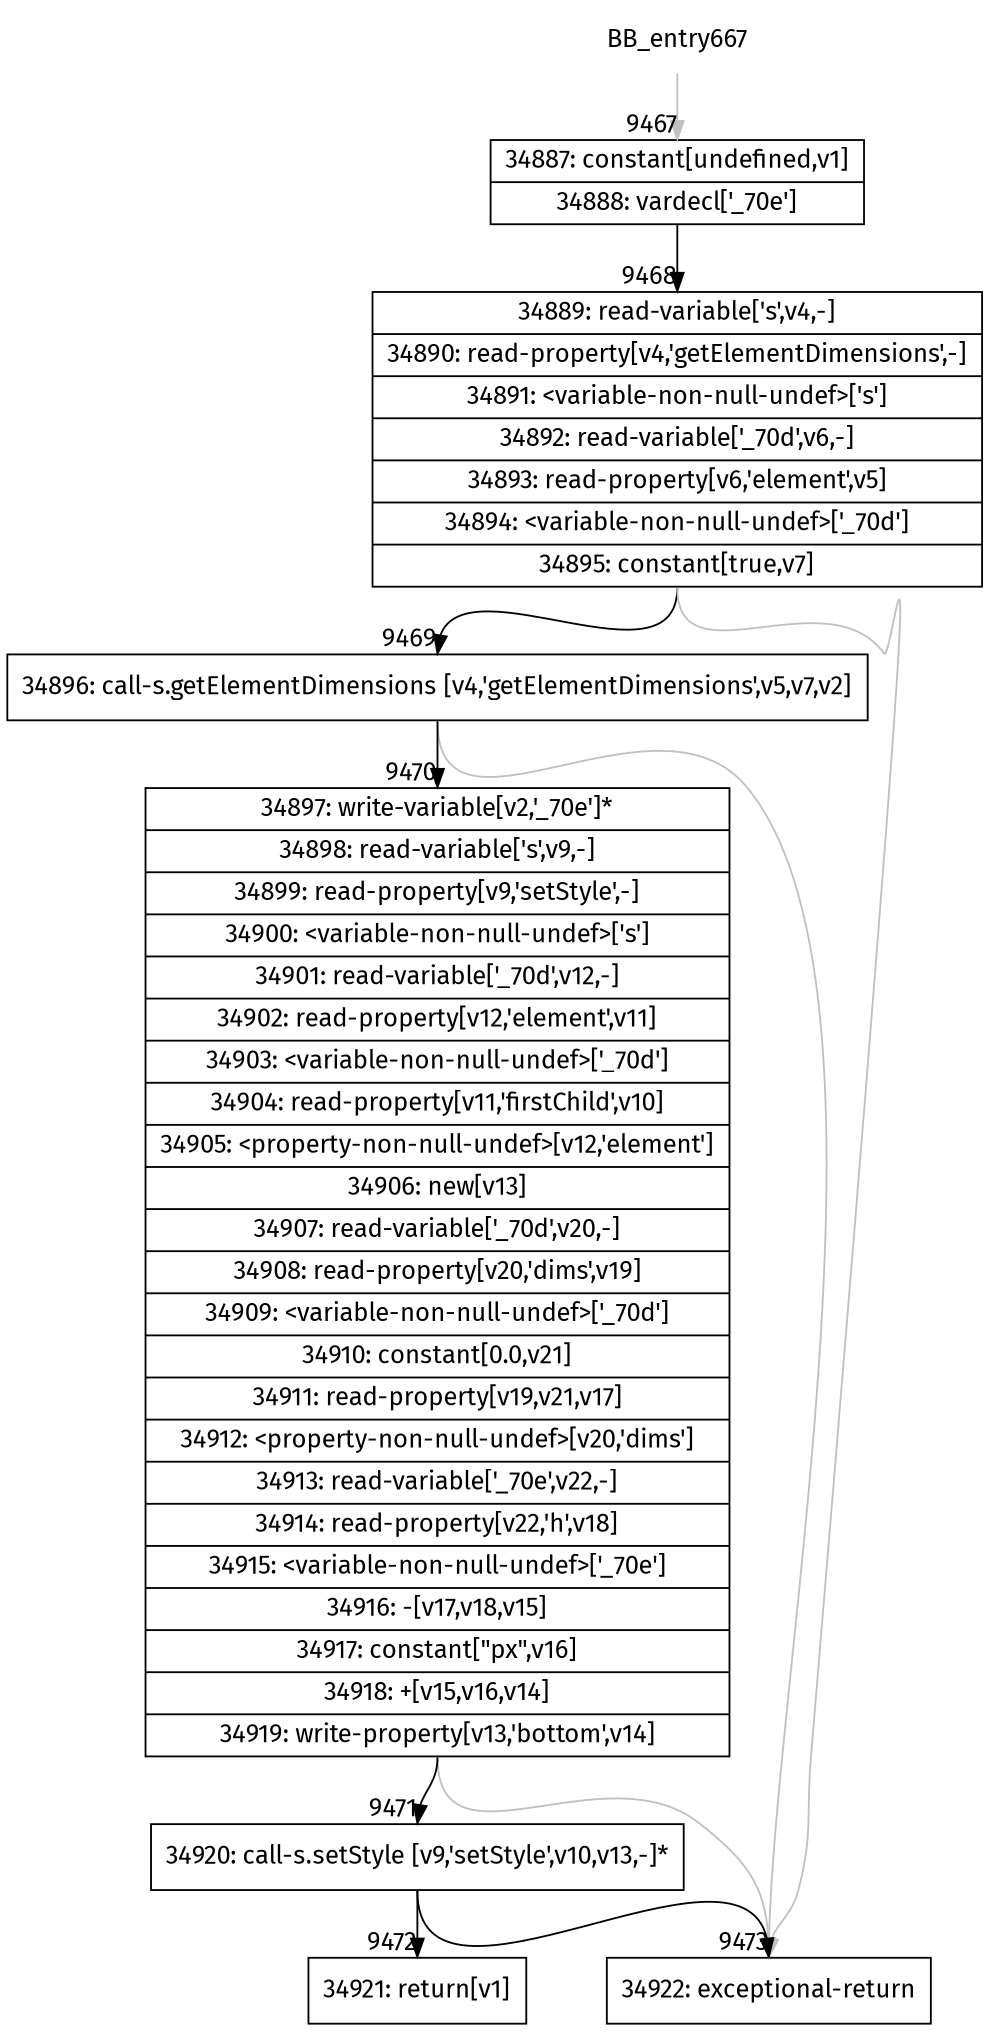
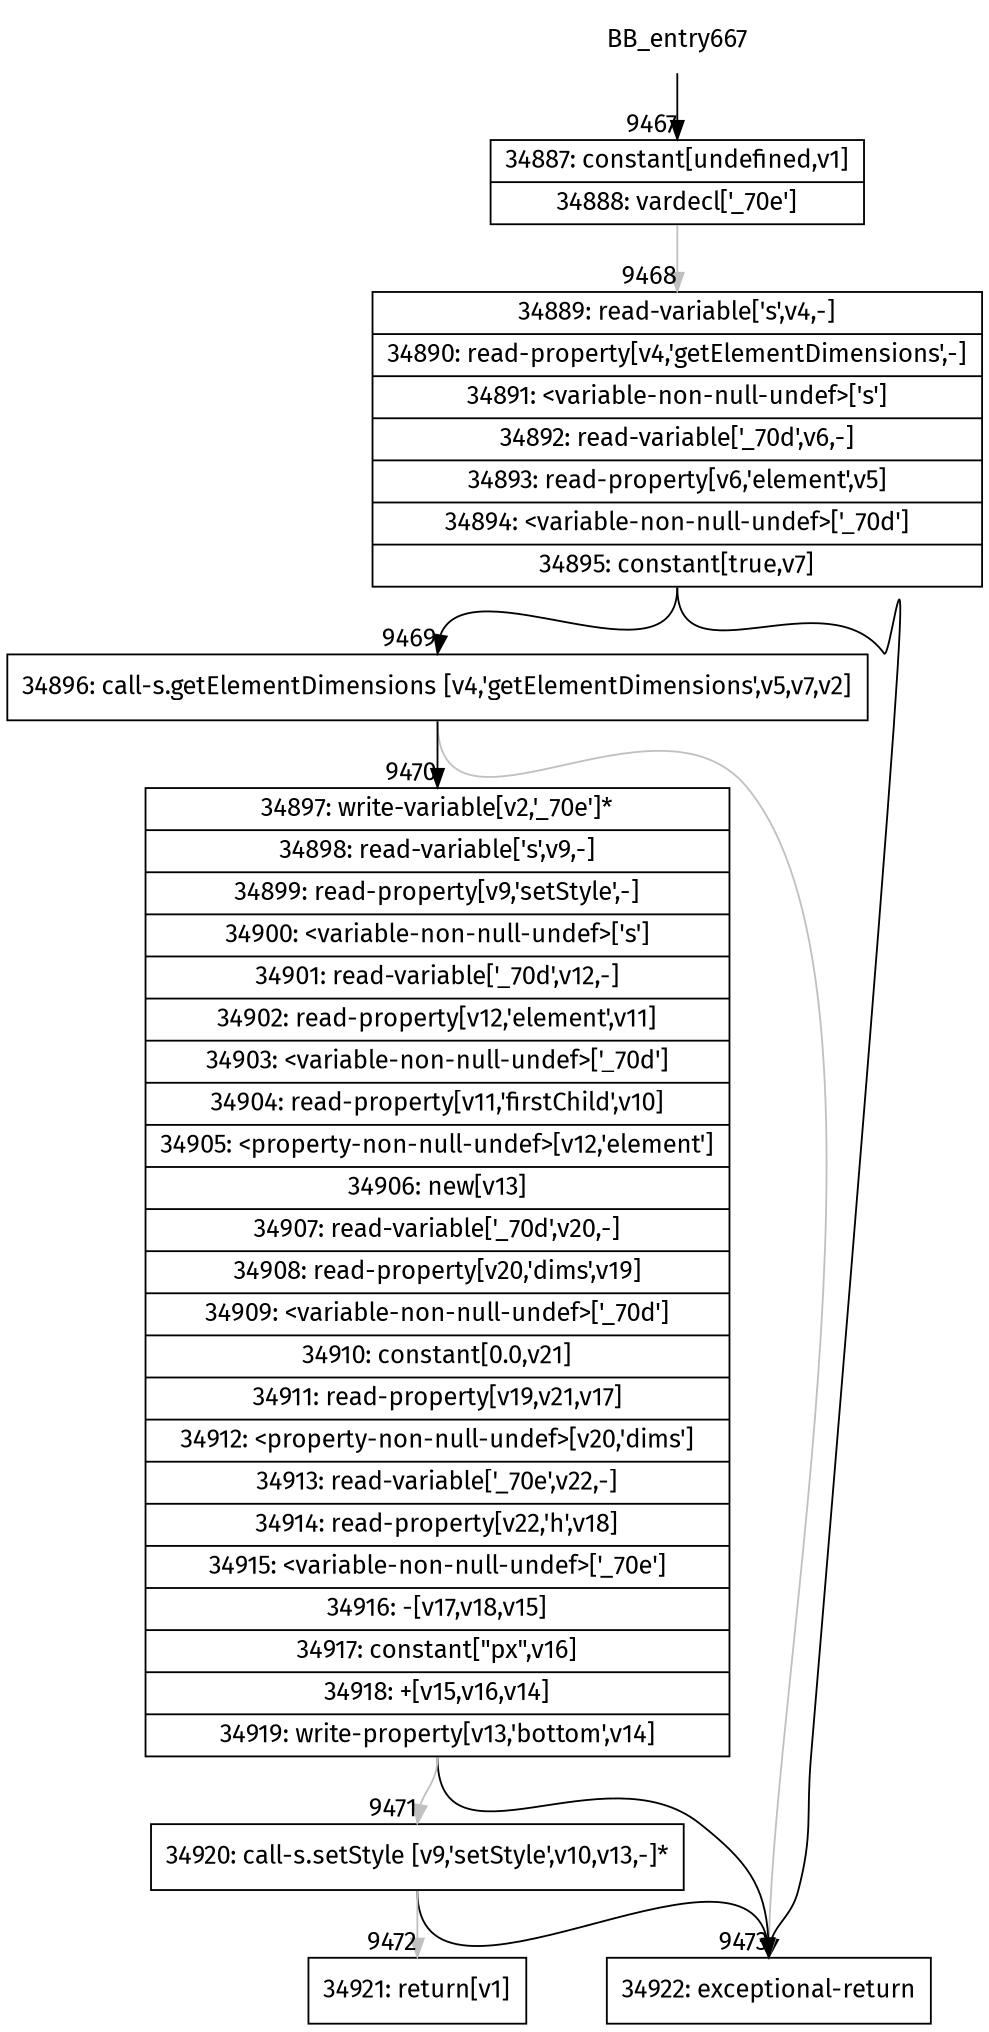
edge "BB_entry667" -> "34887: constant[undefined,v1]": color gray -> black
edge "34887: constant[undefined,v1]" -> "34889: read-variable['s',v4,-]": color black -> gray
edge "34889: read-variable['s',v4,-]" -> "34922: exceptional-return": color gray -> black
edge "34897: write-variable[v2,'_70e']*" -> "34920: call-s.setStyle [v9,'setStyle',v10,v13,-]*": color black -> gray
edge "34897: write-variable[v2,'_70e']*" -> "34922: exceptional-return": color gray -> black
edge "34920: call-s.setStyle [v9,'setStyle',v10,v13,-]*" -> "34921: return[v1]": color black -> gray
